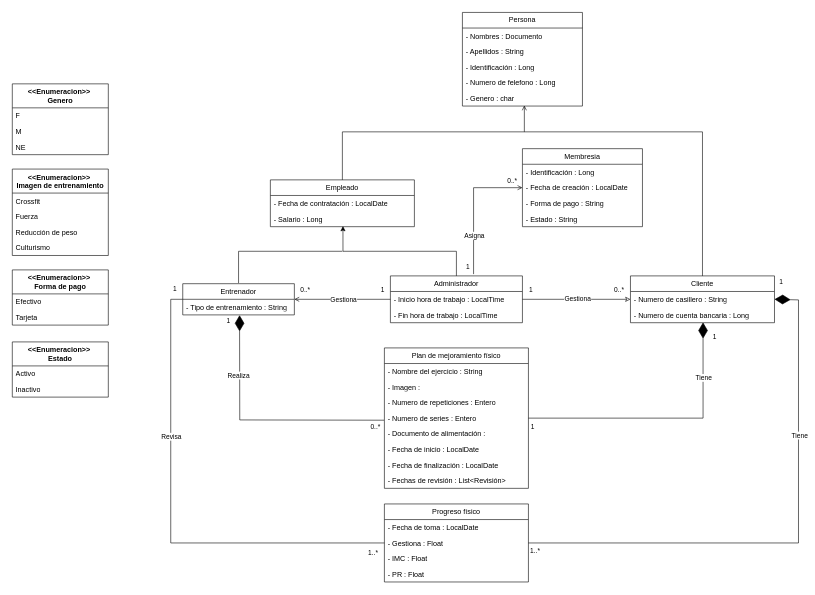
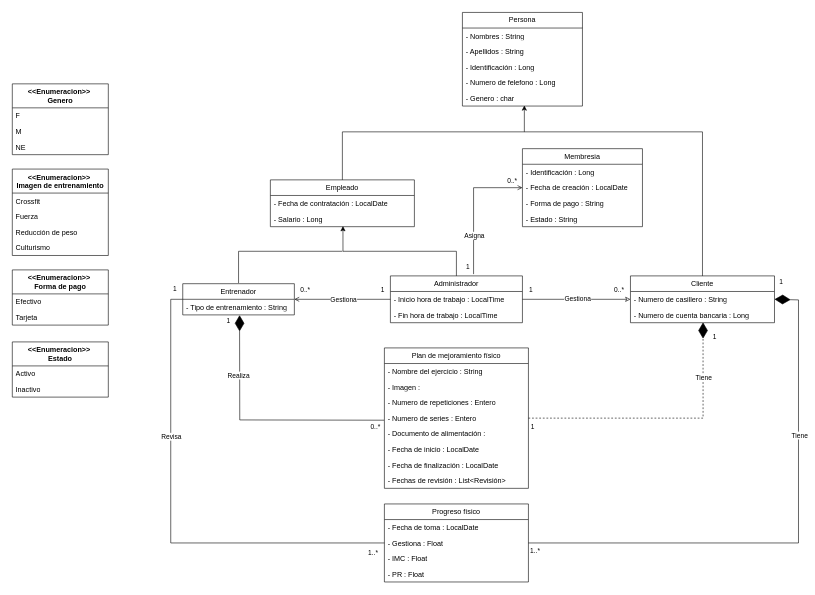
node "- Nombres : Documento": label "- Nombres : Documento" -> "- Nombres : String"
edge "Empleado" -> "- Genero : char": arrowhead open -> classic
edge "- Numero de series : Entero" -> "- Numero de cuenta bancaria : Long": style solid -> dashed
